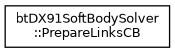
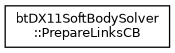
node "btDX91SoftBodySolver ::PrepareLinksCB": label "btDX91SoftBodySolver ::PrepareLinksCB" -> "btDX11SoftBodySolver ::PrepareLinksCB"
